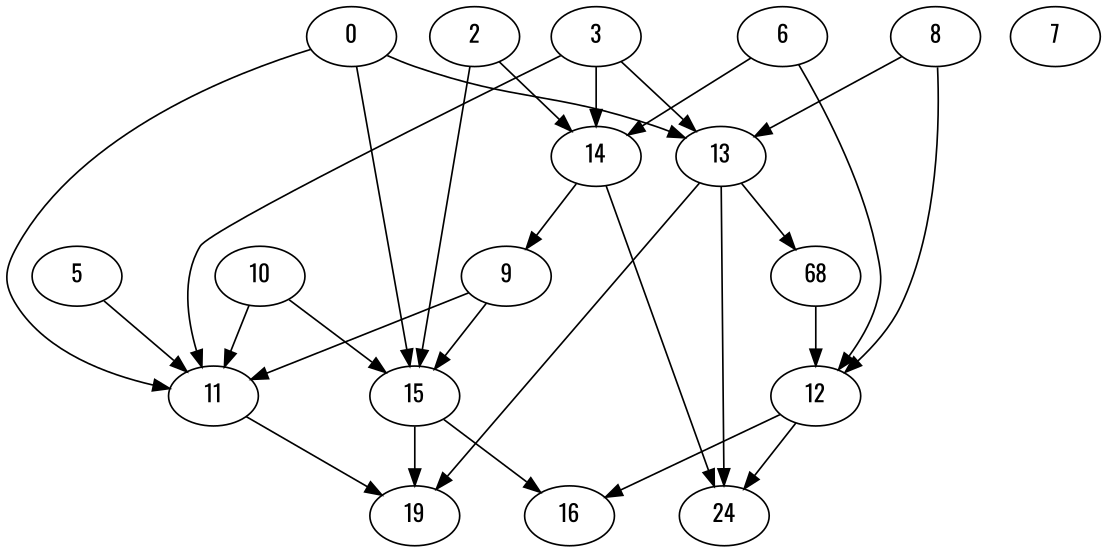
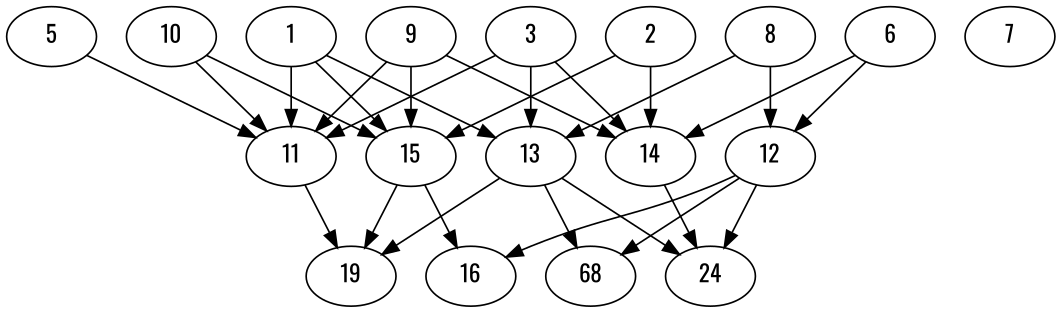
node "0": label "0" -> "1"
edge "14" -> "9": reversed
edge "68" -> "12": reversed
